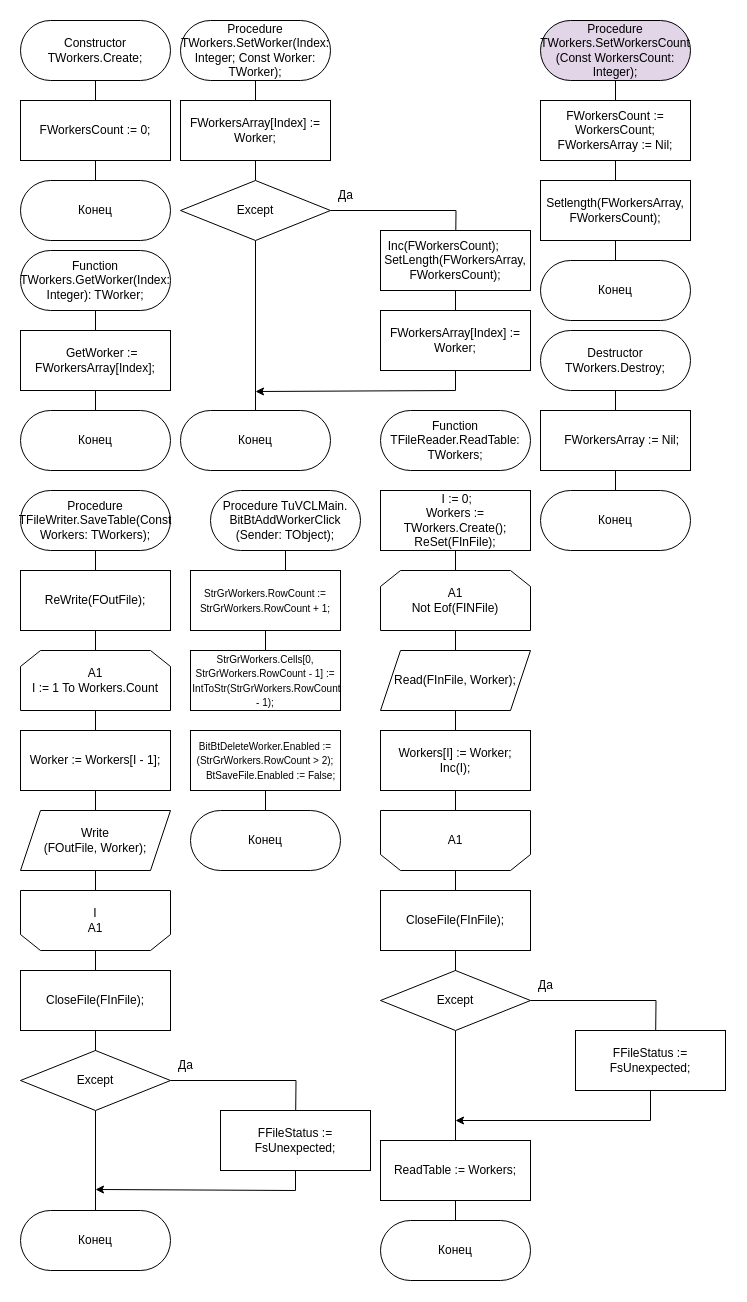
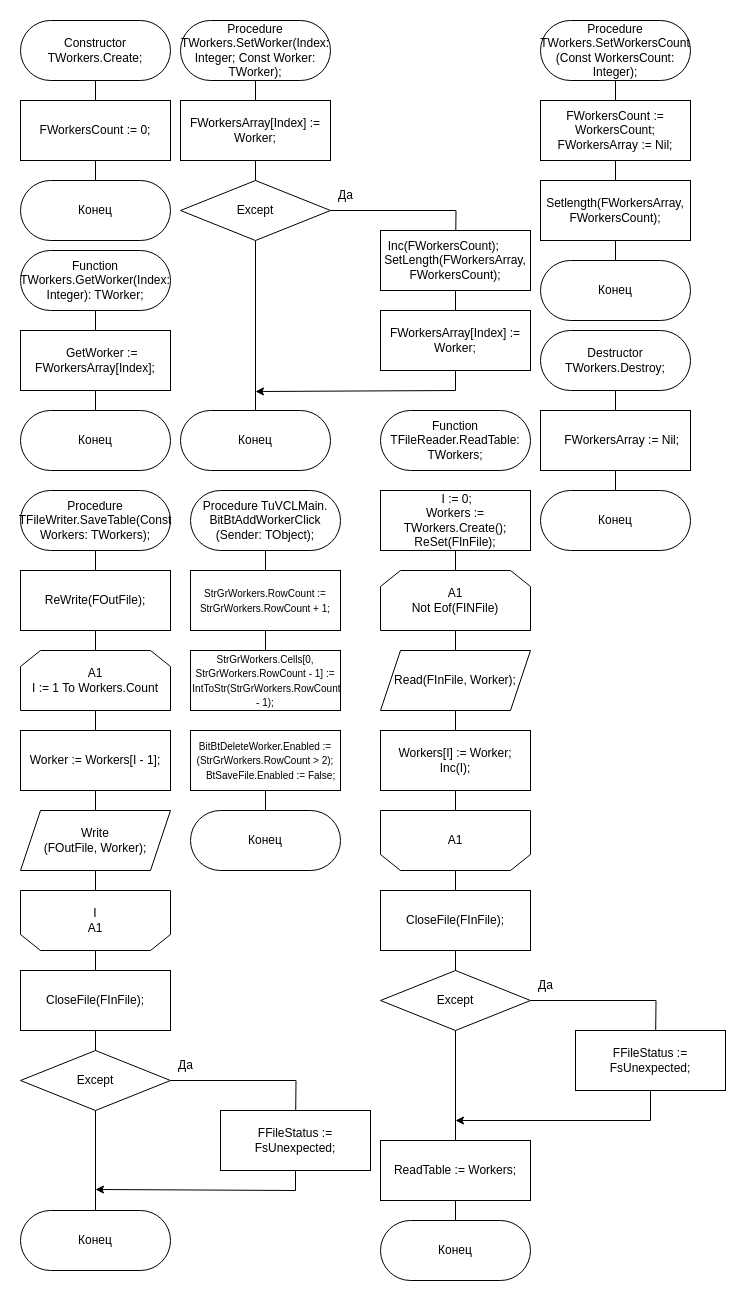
node "Procedure TWorkers.SetWorkersCount (Const WorkersCount: Integer);": fillcolor #e1d5e7 -> #ffffff
node "Procedure TuVCLMain. BitBtAddWorkerClick (Sender: TObject);": moved (286, 521) -> (266, 521)
